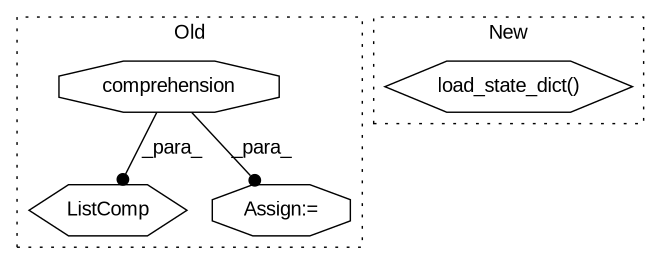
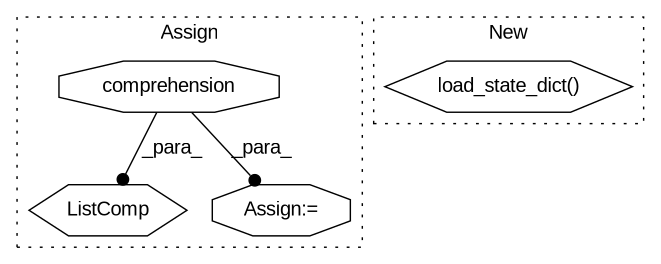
cluster "Old": label "Old" -> "Assign"
